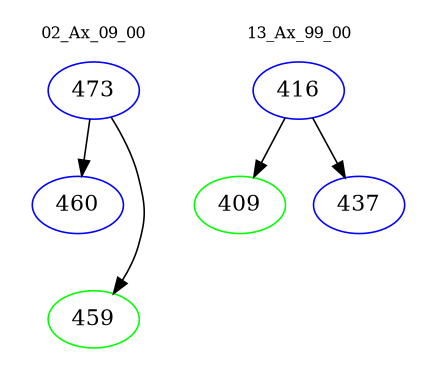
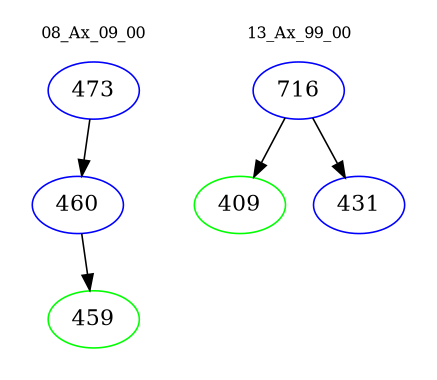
cluster "02_Ax_09_00": label "02_Ax_09_00" -> "08_Ax_09_00"
node "416": label "416" -> "716"
edge "473" -> "459": now "460" -> "459"
node "437": label "437" -> "431"
